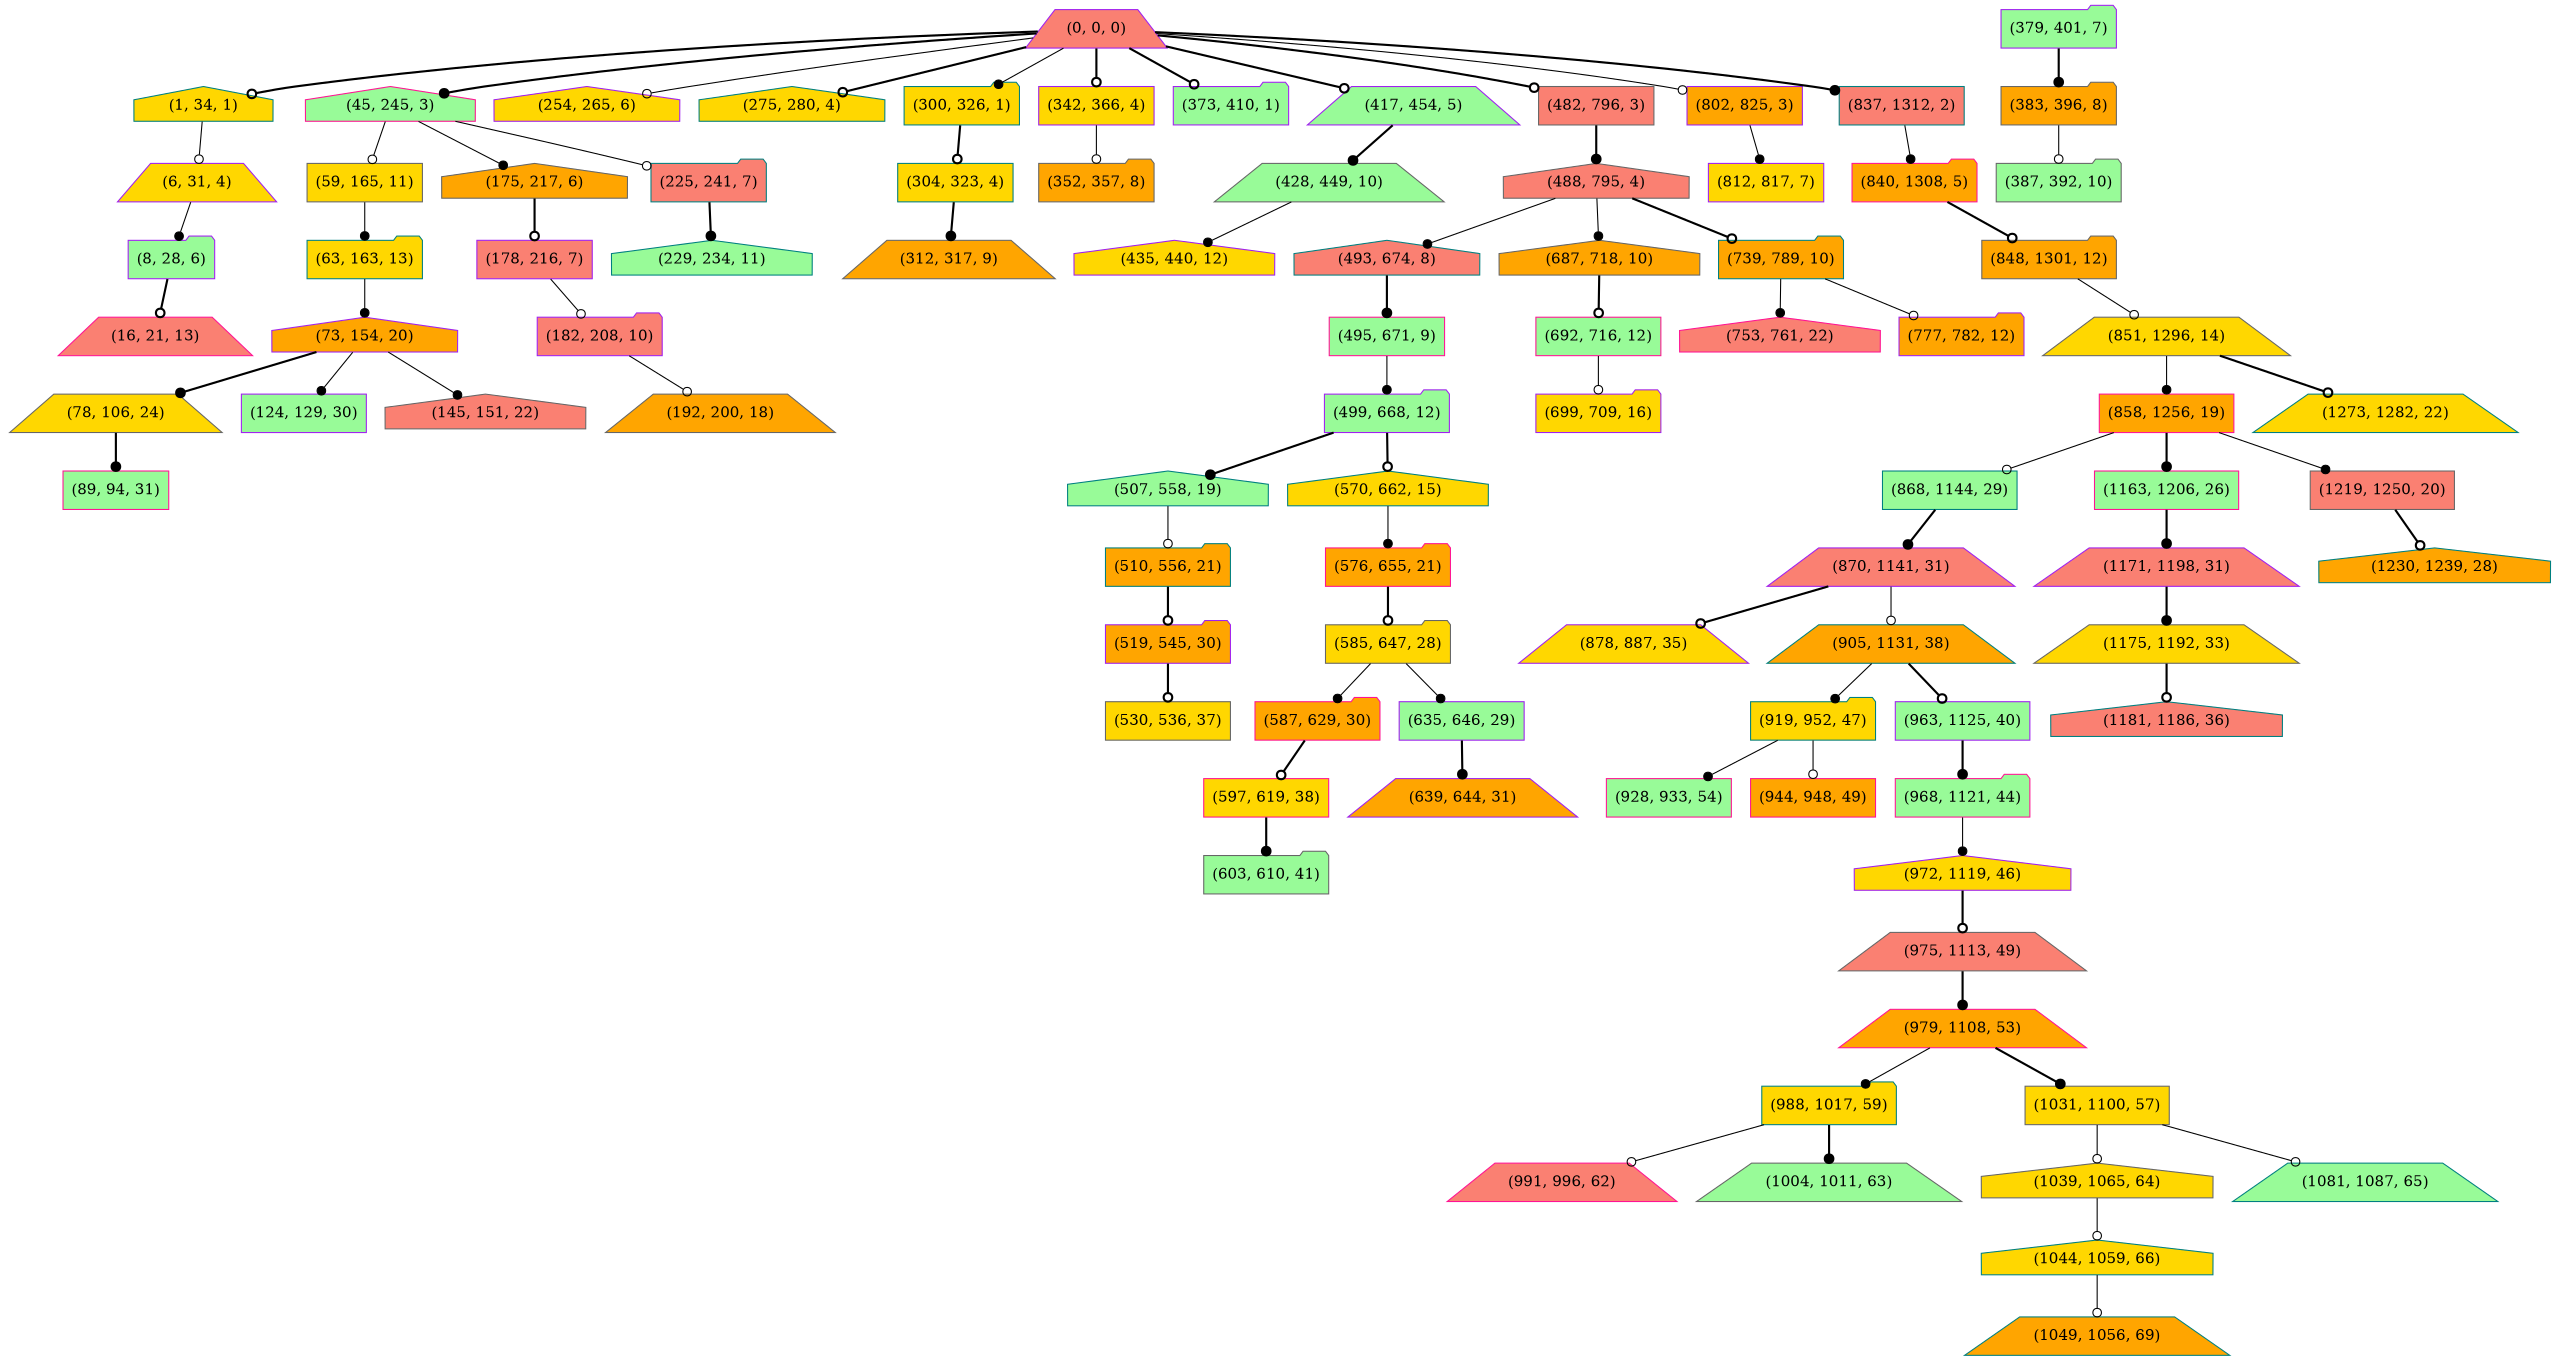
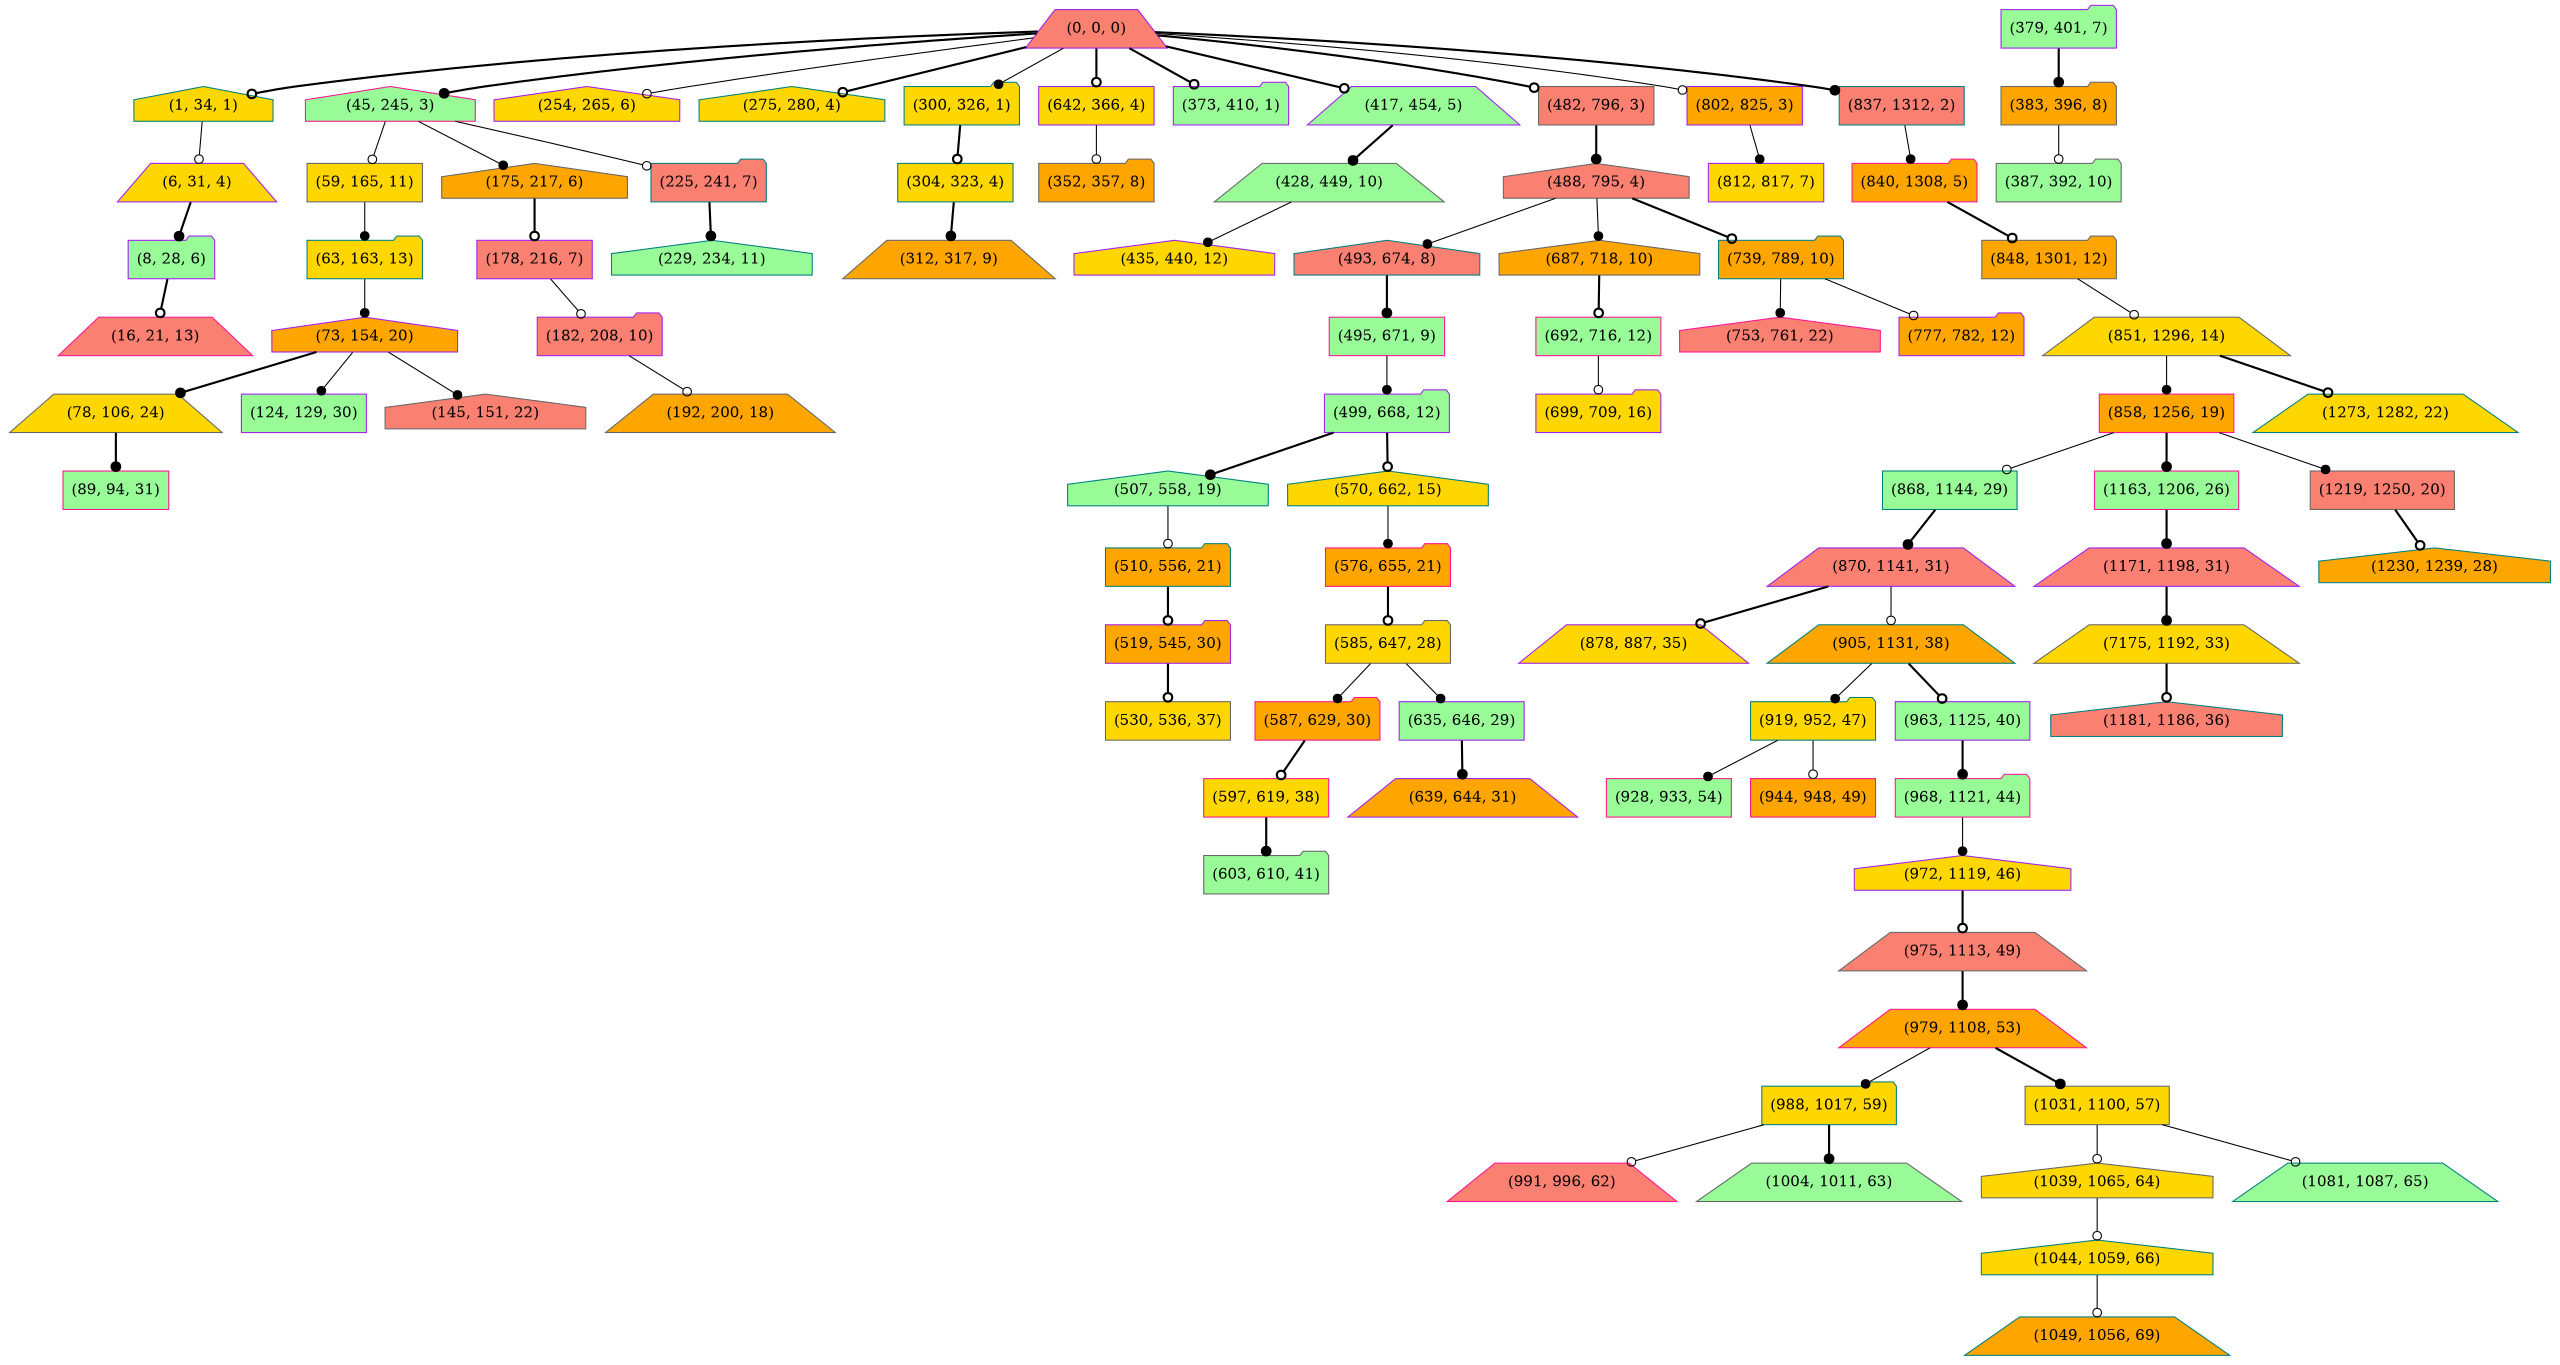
node "(342, 366, 4)": label "(342, 366, 4)" -> "(642, 366, 4)"
edge "(6, 31, 4)" -> "(8, 28, 6)": style solid -> bold
node "(1175, 1192, 33)": label "(1175, 1192, 33)" -> "(7175, 1192, 33)"
